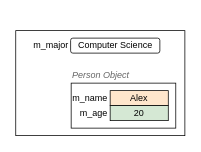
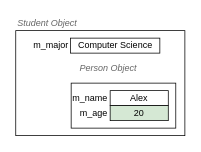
node "Student Object": added
node "Computer Science": shape rounded rectangle -> rectangle
node "Person Object": moved (111, 75) -> (118, 68)
node "Alex": fillcolor #ffe6cc -> #ffffff
